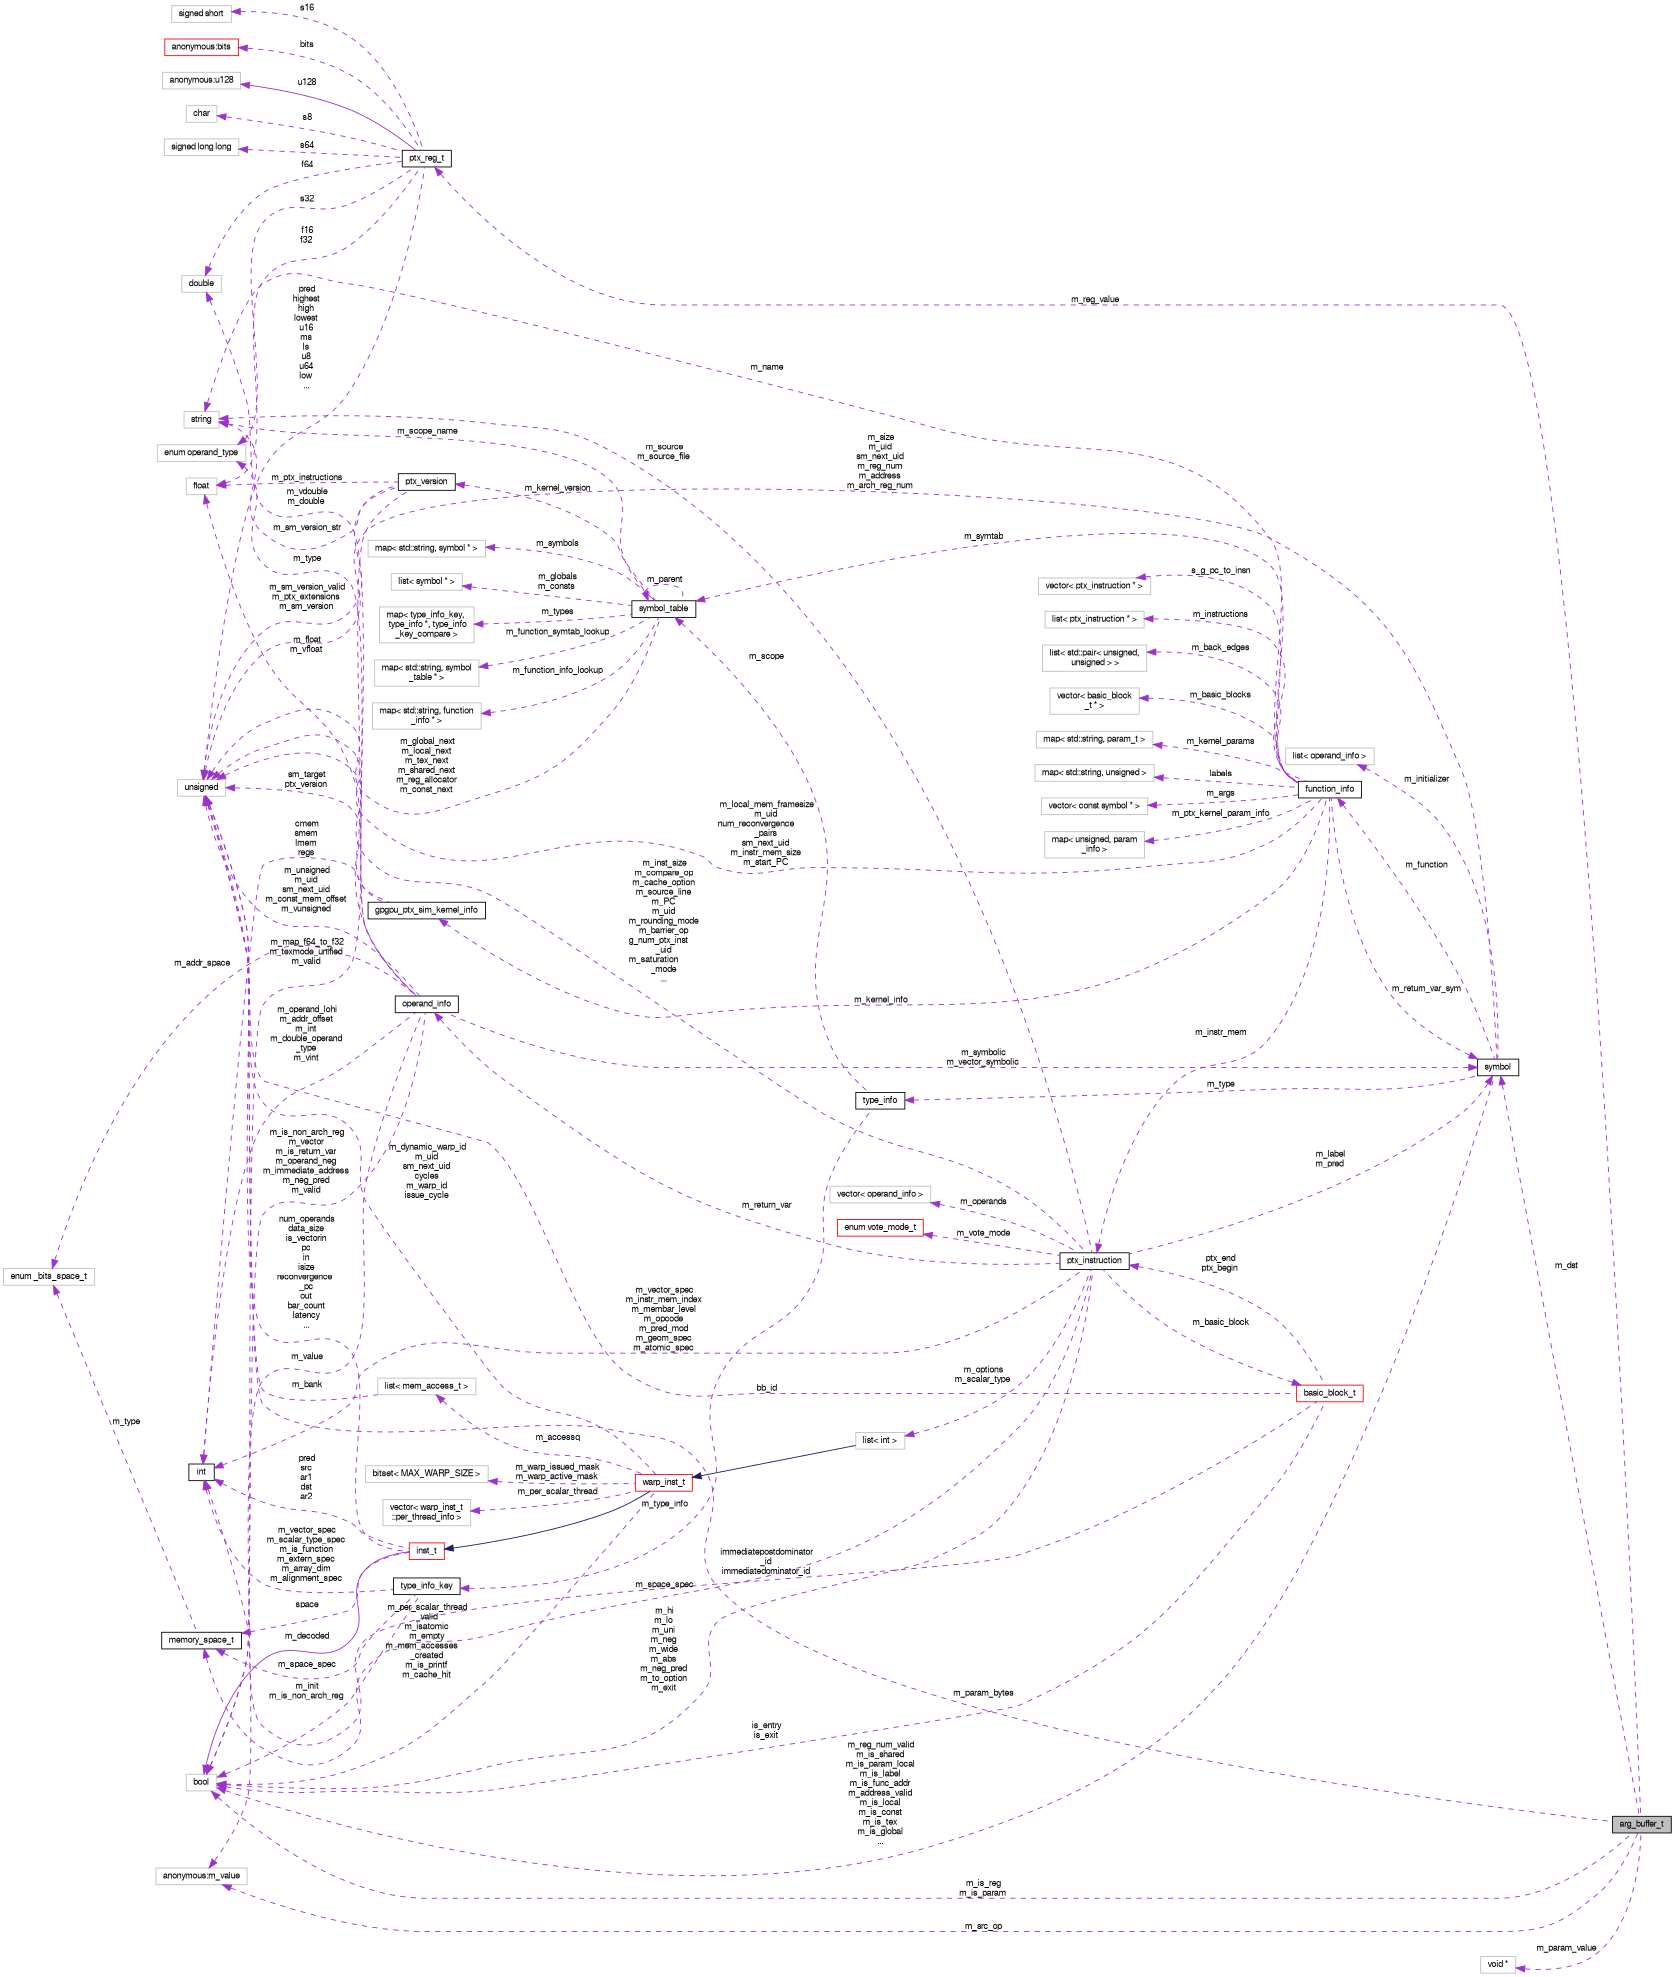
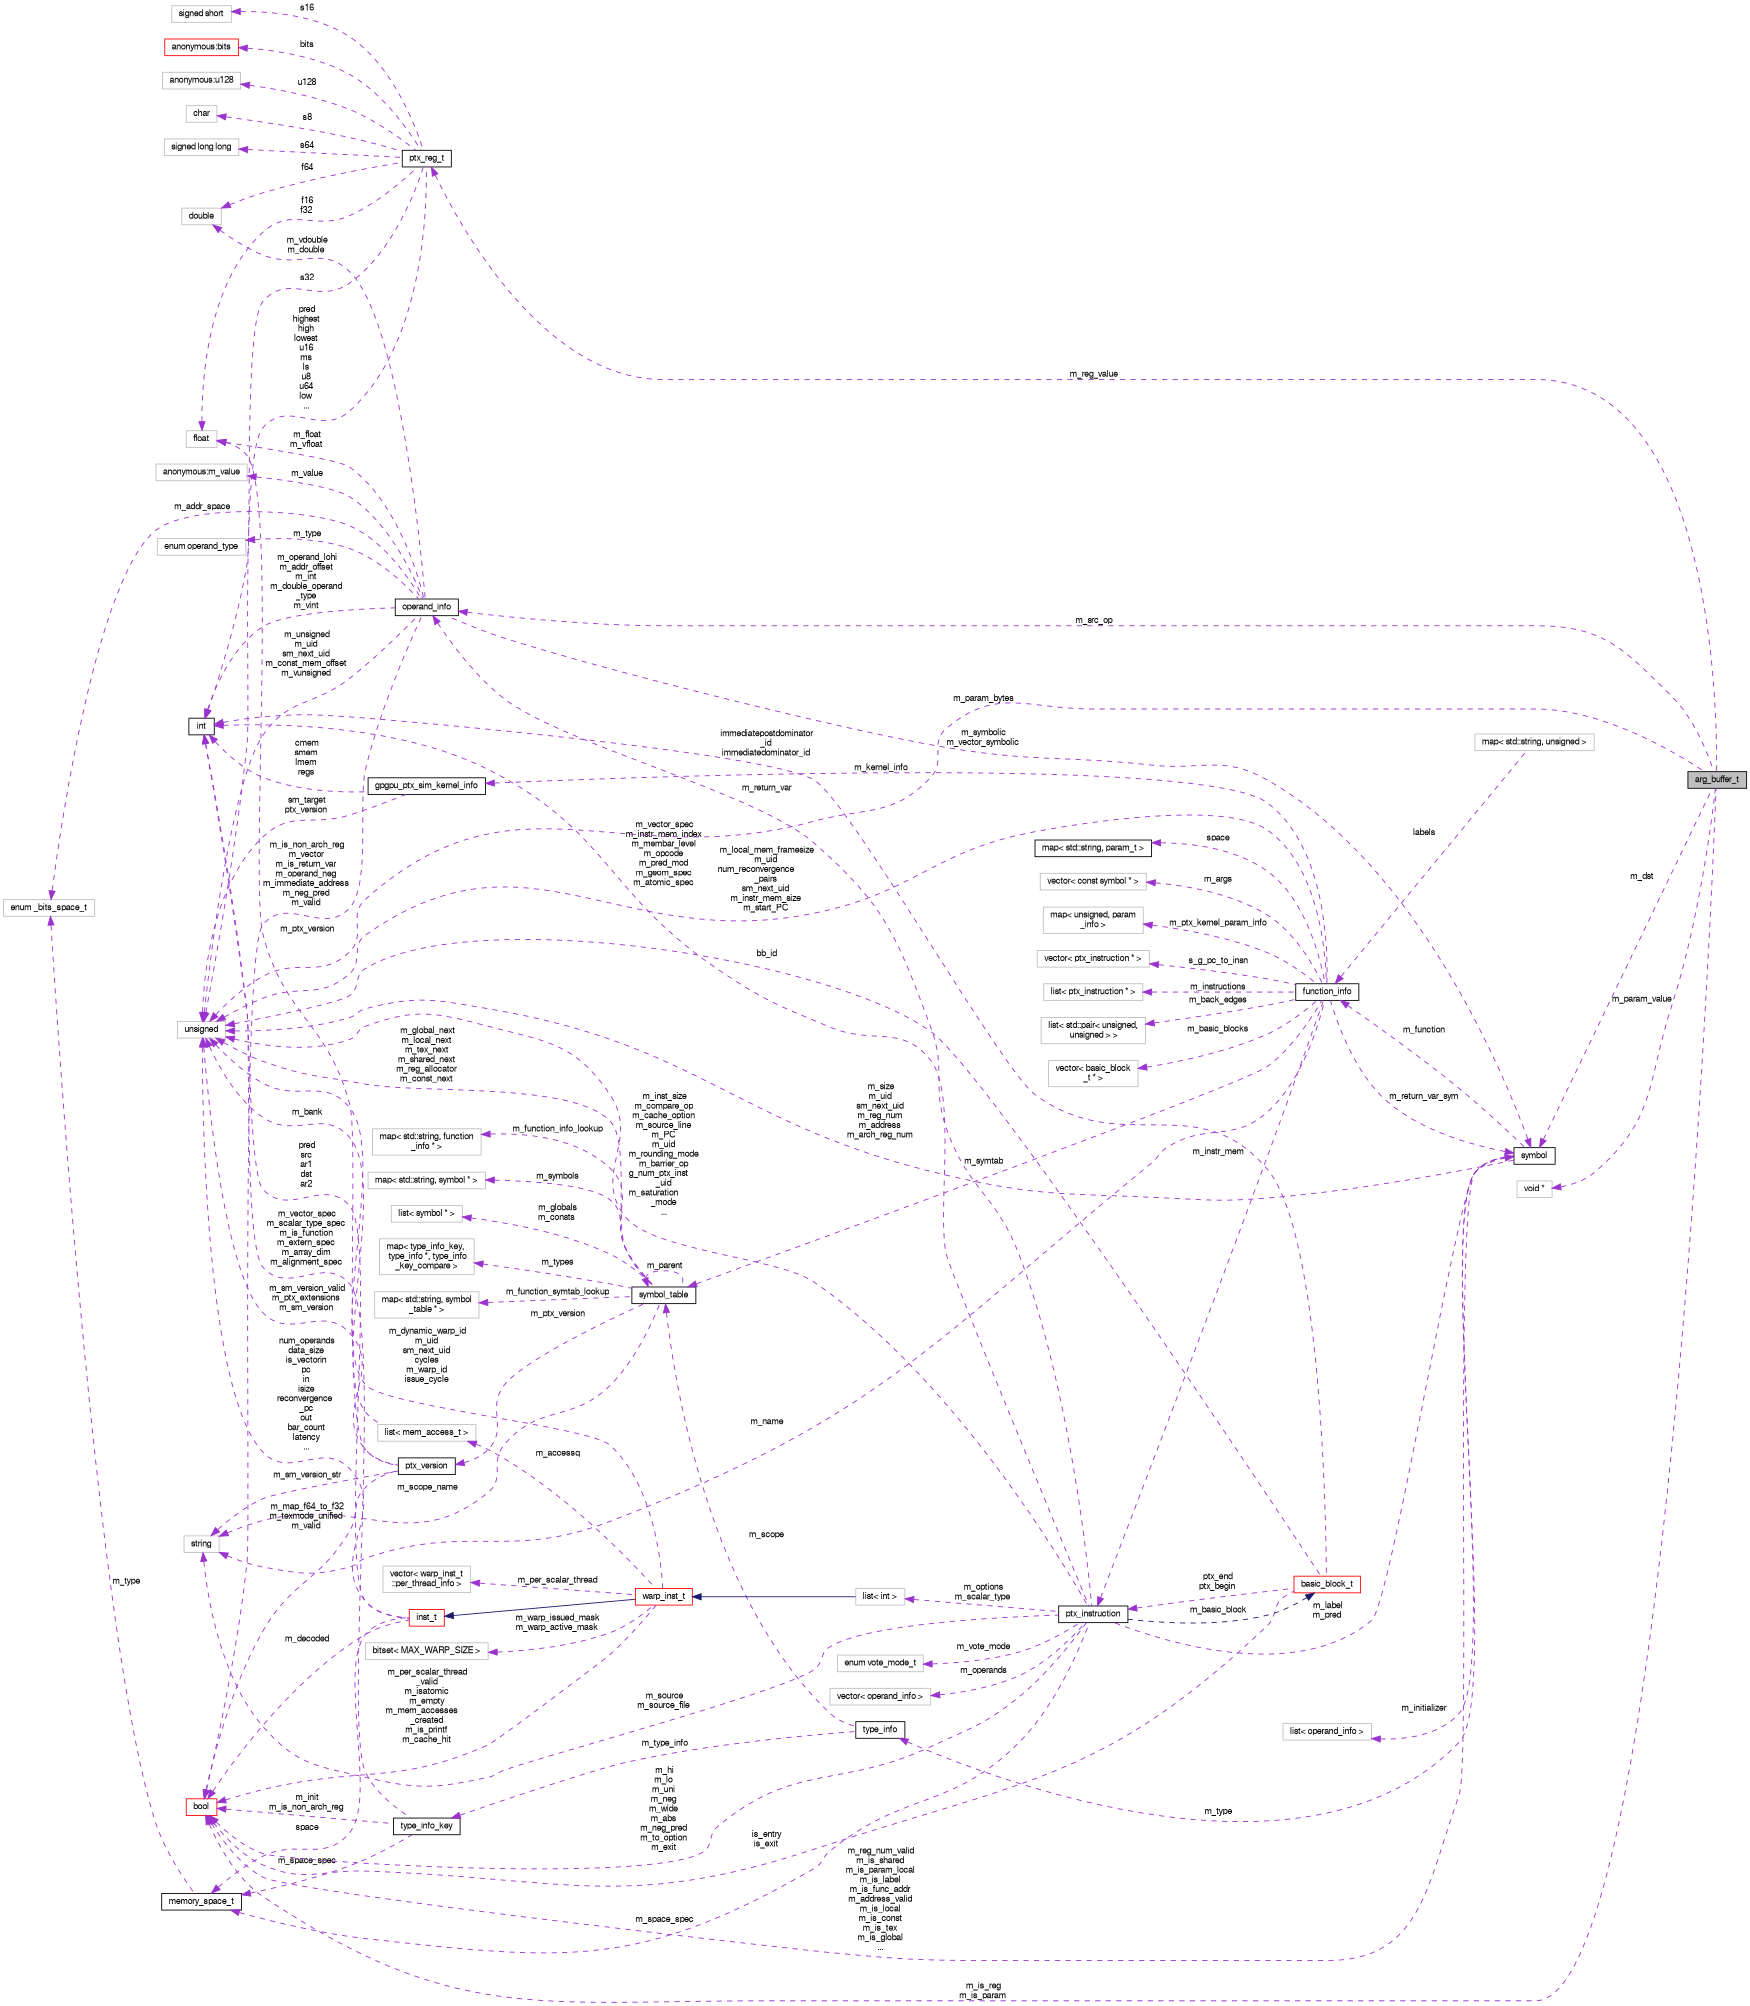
edge "ptx_reg_t" -> "anonymous:u128": style solid -> dashed
edge "ptx_reg_t" -> "enum operand_type": now "ptx_reg_t" -> "int"
edge "ptx_version" -> "float": label " m_ptx_instructions" -> " m_ptx_version"
edge "symbol_table" -> "ptx_version": label " m_kernel_version" -> " m_ptx_version"
node "map< std::string, param_t >": color grey75 -> black
edge "function_info" -> "map< std::string, param_t >": label " m_kernel_params" -> " space"
edge "function_info" -> "map< std::string, unsigned >": reversed
node "enum vote_mode_t": color red -> grey75
edge "ptx_instruction" -> "basic_block_t": color darkorchid3 -> midnightblue
edge "inst_t" -> "bool": style solid -> dashed
node "bool": color grey75 -> red
edge "arg_buffer_t" -> "anonymous:m_value": now "arg_buffer_t" -> "operand_info"
